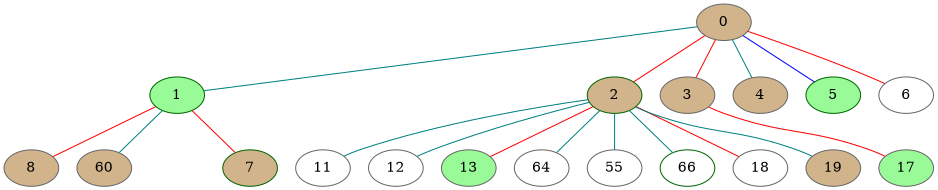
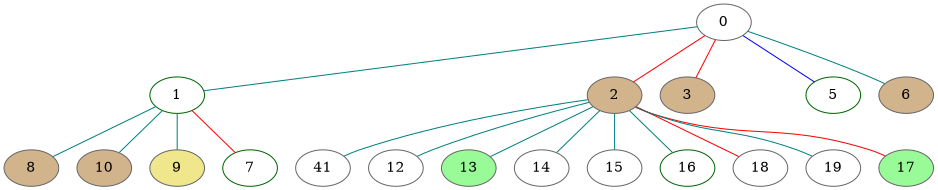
node "0": fillcolor tan -> white
edge "0" -- "6": color red -> teal
node "1": fillcolor palegreen -> white
node "2": color darkgreen -> gray40
node "4": removed
node "5": fillcolor palegreen -> white
node "6": fillcolor white -> tan
edge "1" -- "8": color red -> teal
edge "2" -- "13": color red -> teal
edge "3" -- "17": now "2" -- "17"
node "60": label "60" -> "10"
node "9": added
node "7": fillcolor tan -> white
node "11": label "11" -> "41"
node "64": label "64" -> "14"
node "55": label "55" -> "15"
node "66": label "66" -> "16"
node "19": fillcolor tan -> white
